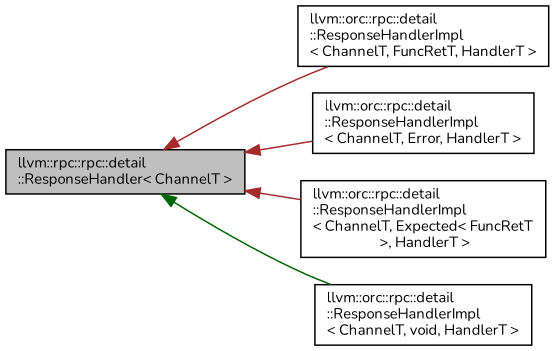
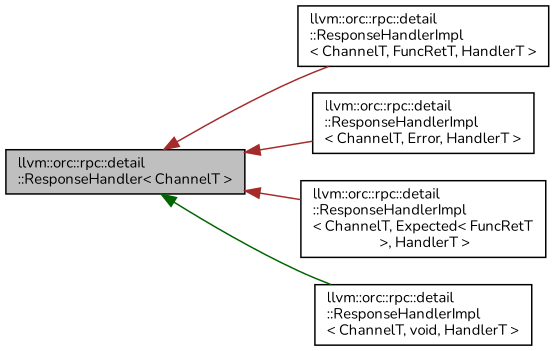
node "llvm::rpc::rpc::detail ::ResponseHandler< ChannelT >": label "llvm::rpc::rpc::detail ::ResponseHandler< ChannelT >" -> "llvm::orc::rpc::detail ::ResponseHandler< ChannelT >"
